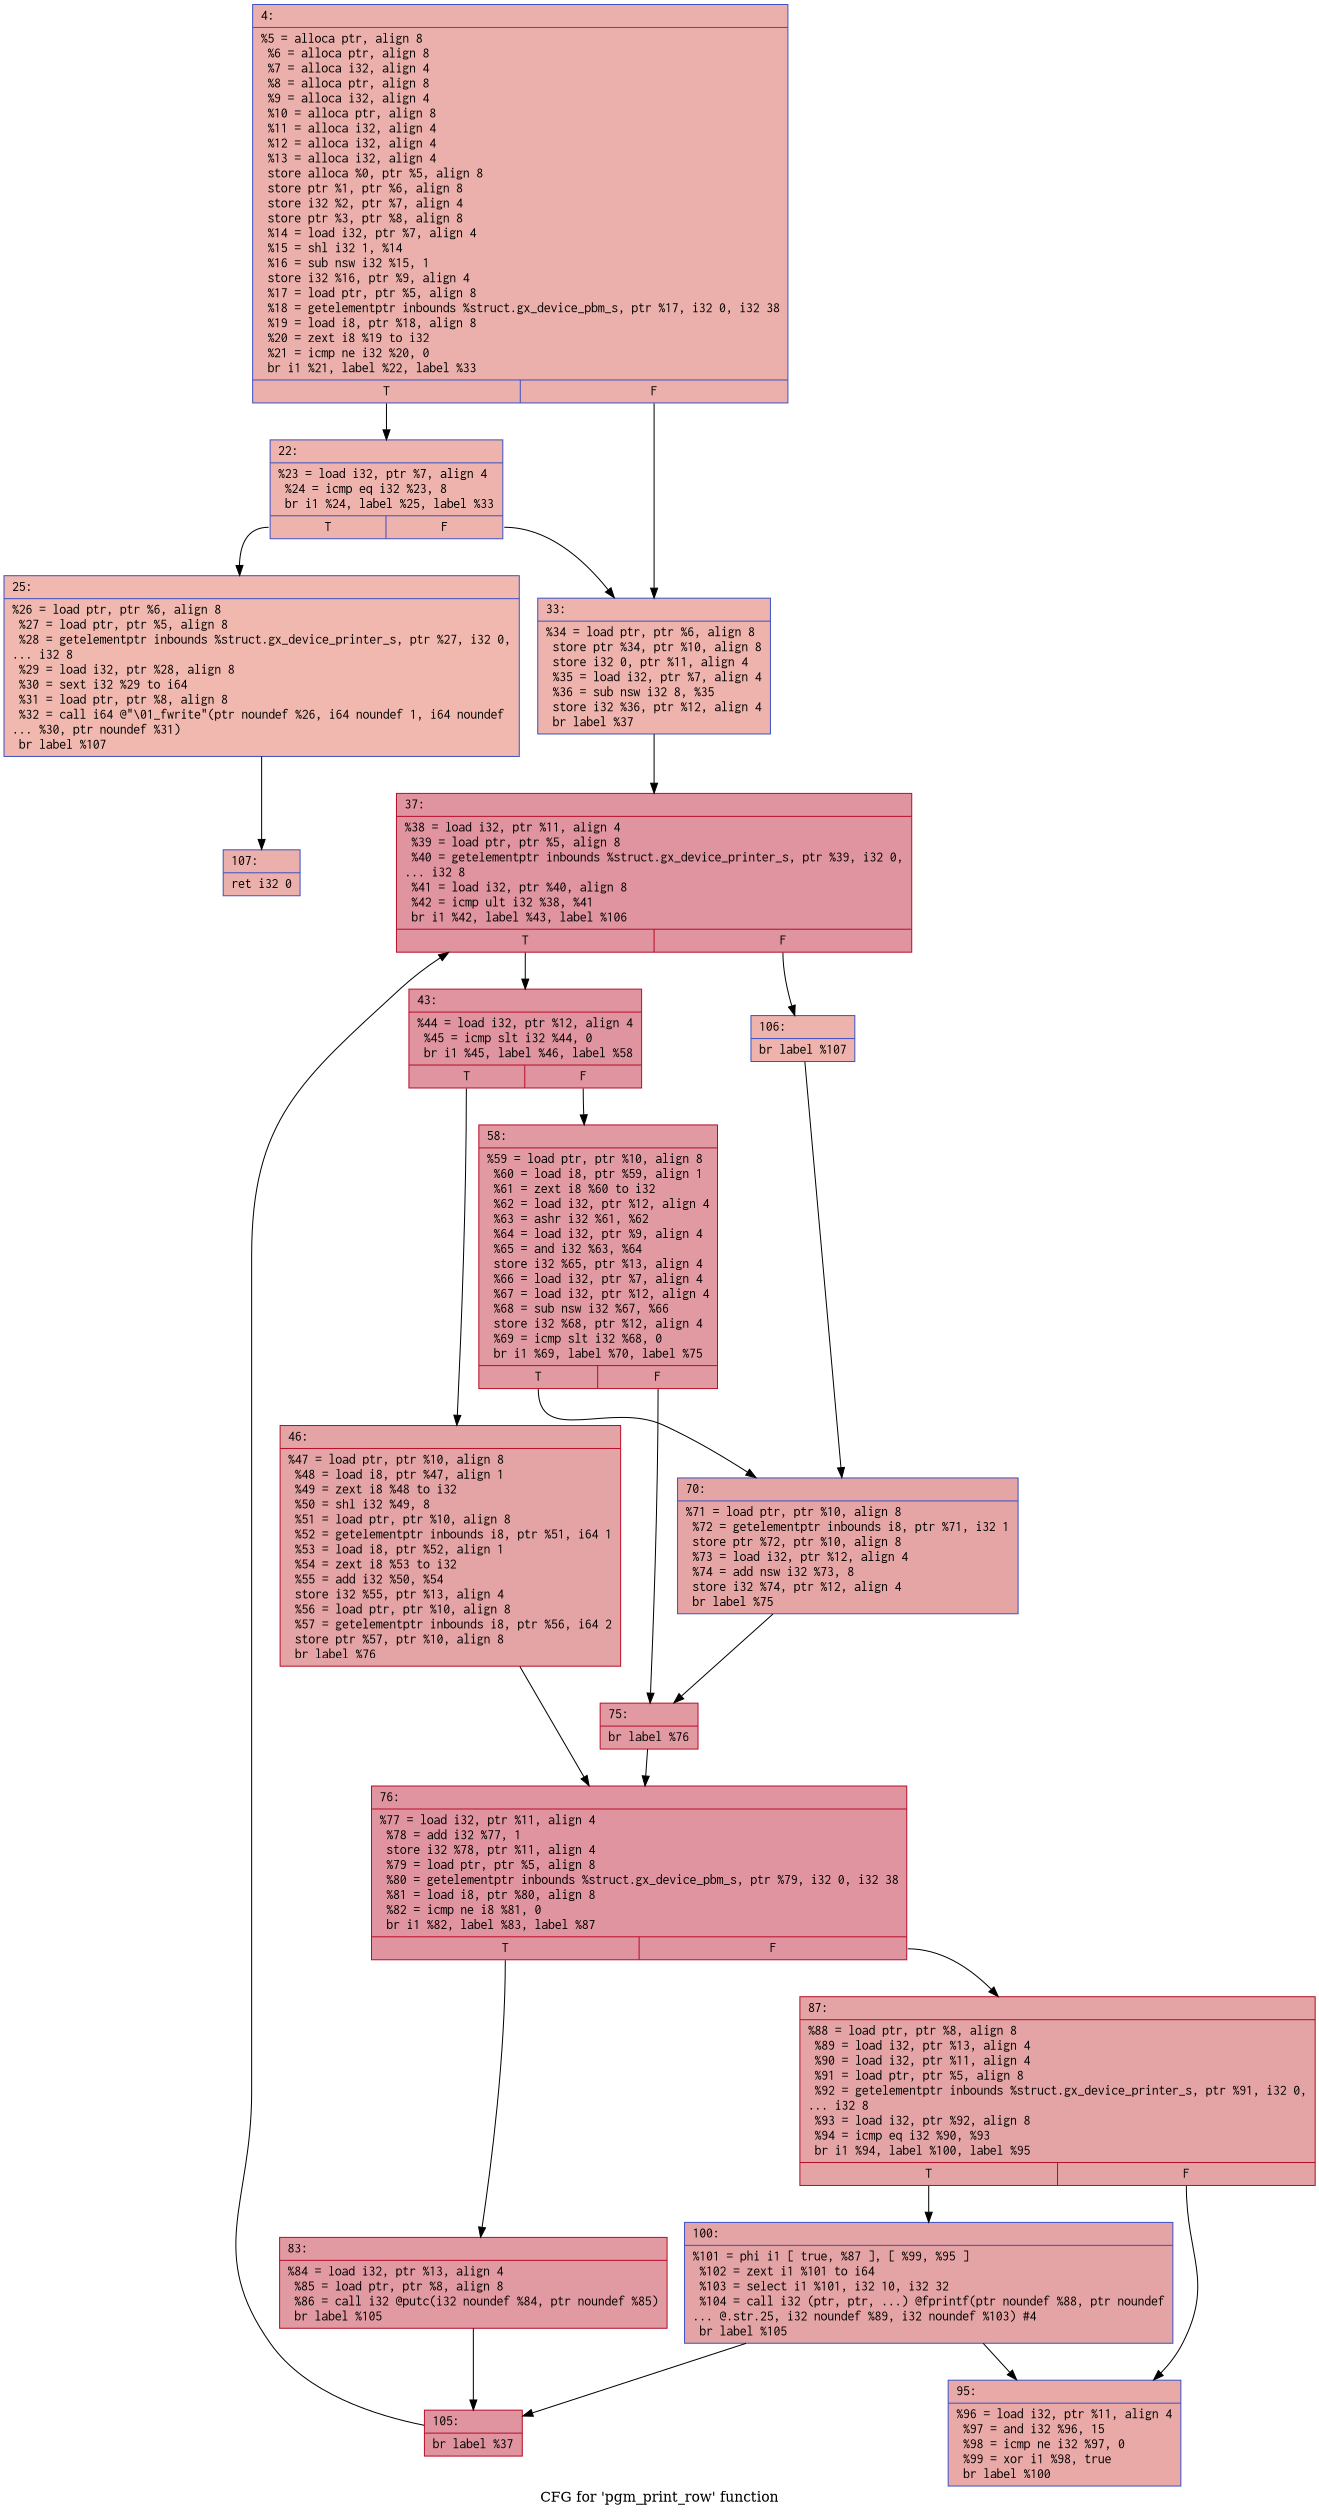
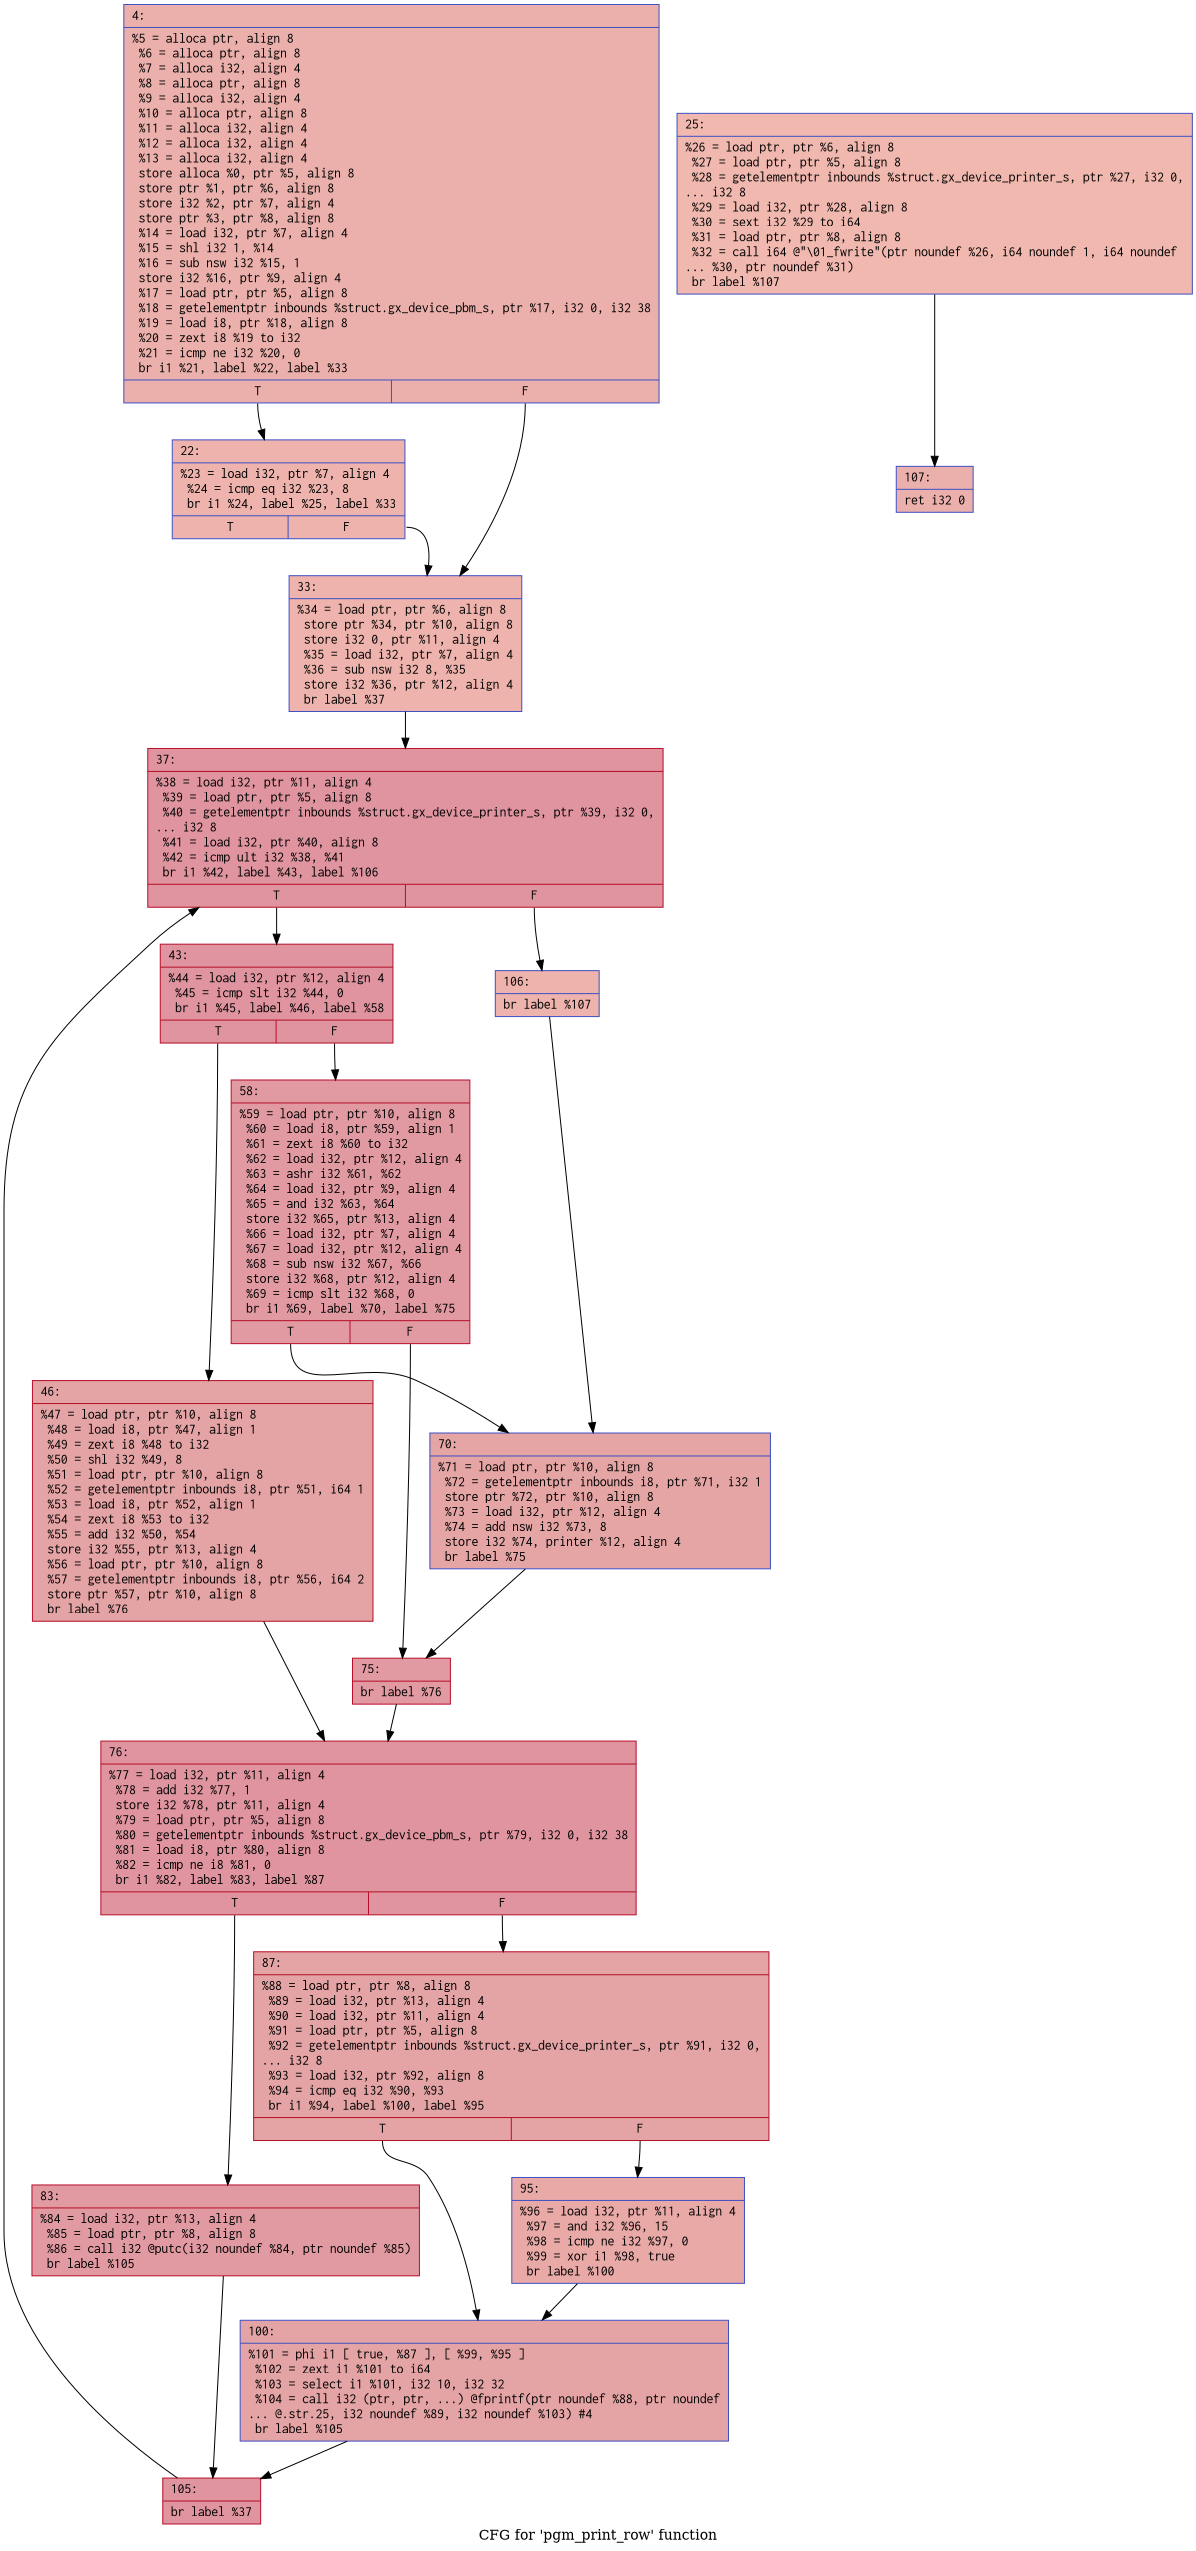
edge "22:" -> "25:": removed
node "70:": text "store i32 %74, ptr %12, align 4" -> "store i32 %74, printer %12, align 4"
edge "100:" -> "95:": reversed
